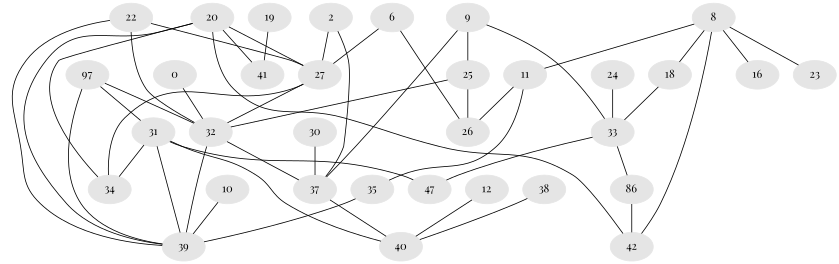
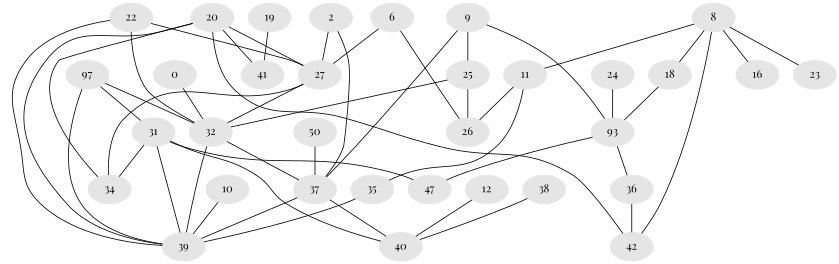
node "30": label "30" -> "50"
node "33": label "33" -> "93"
node "86": label "86" -> "36"
edge "37" -- "39": added
